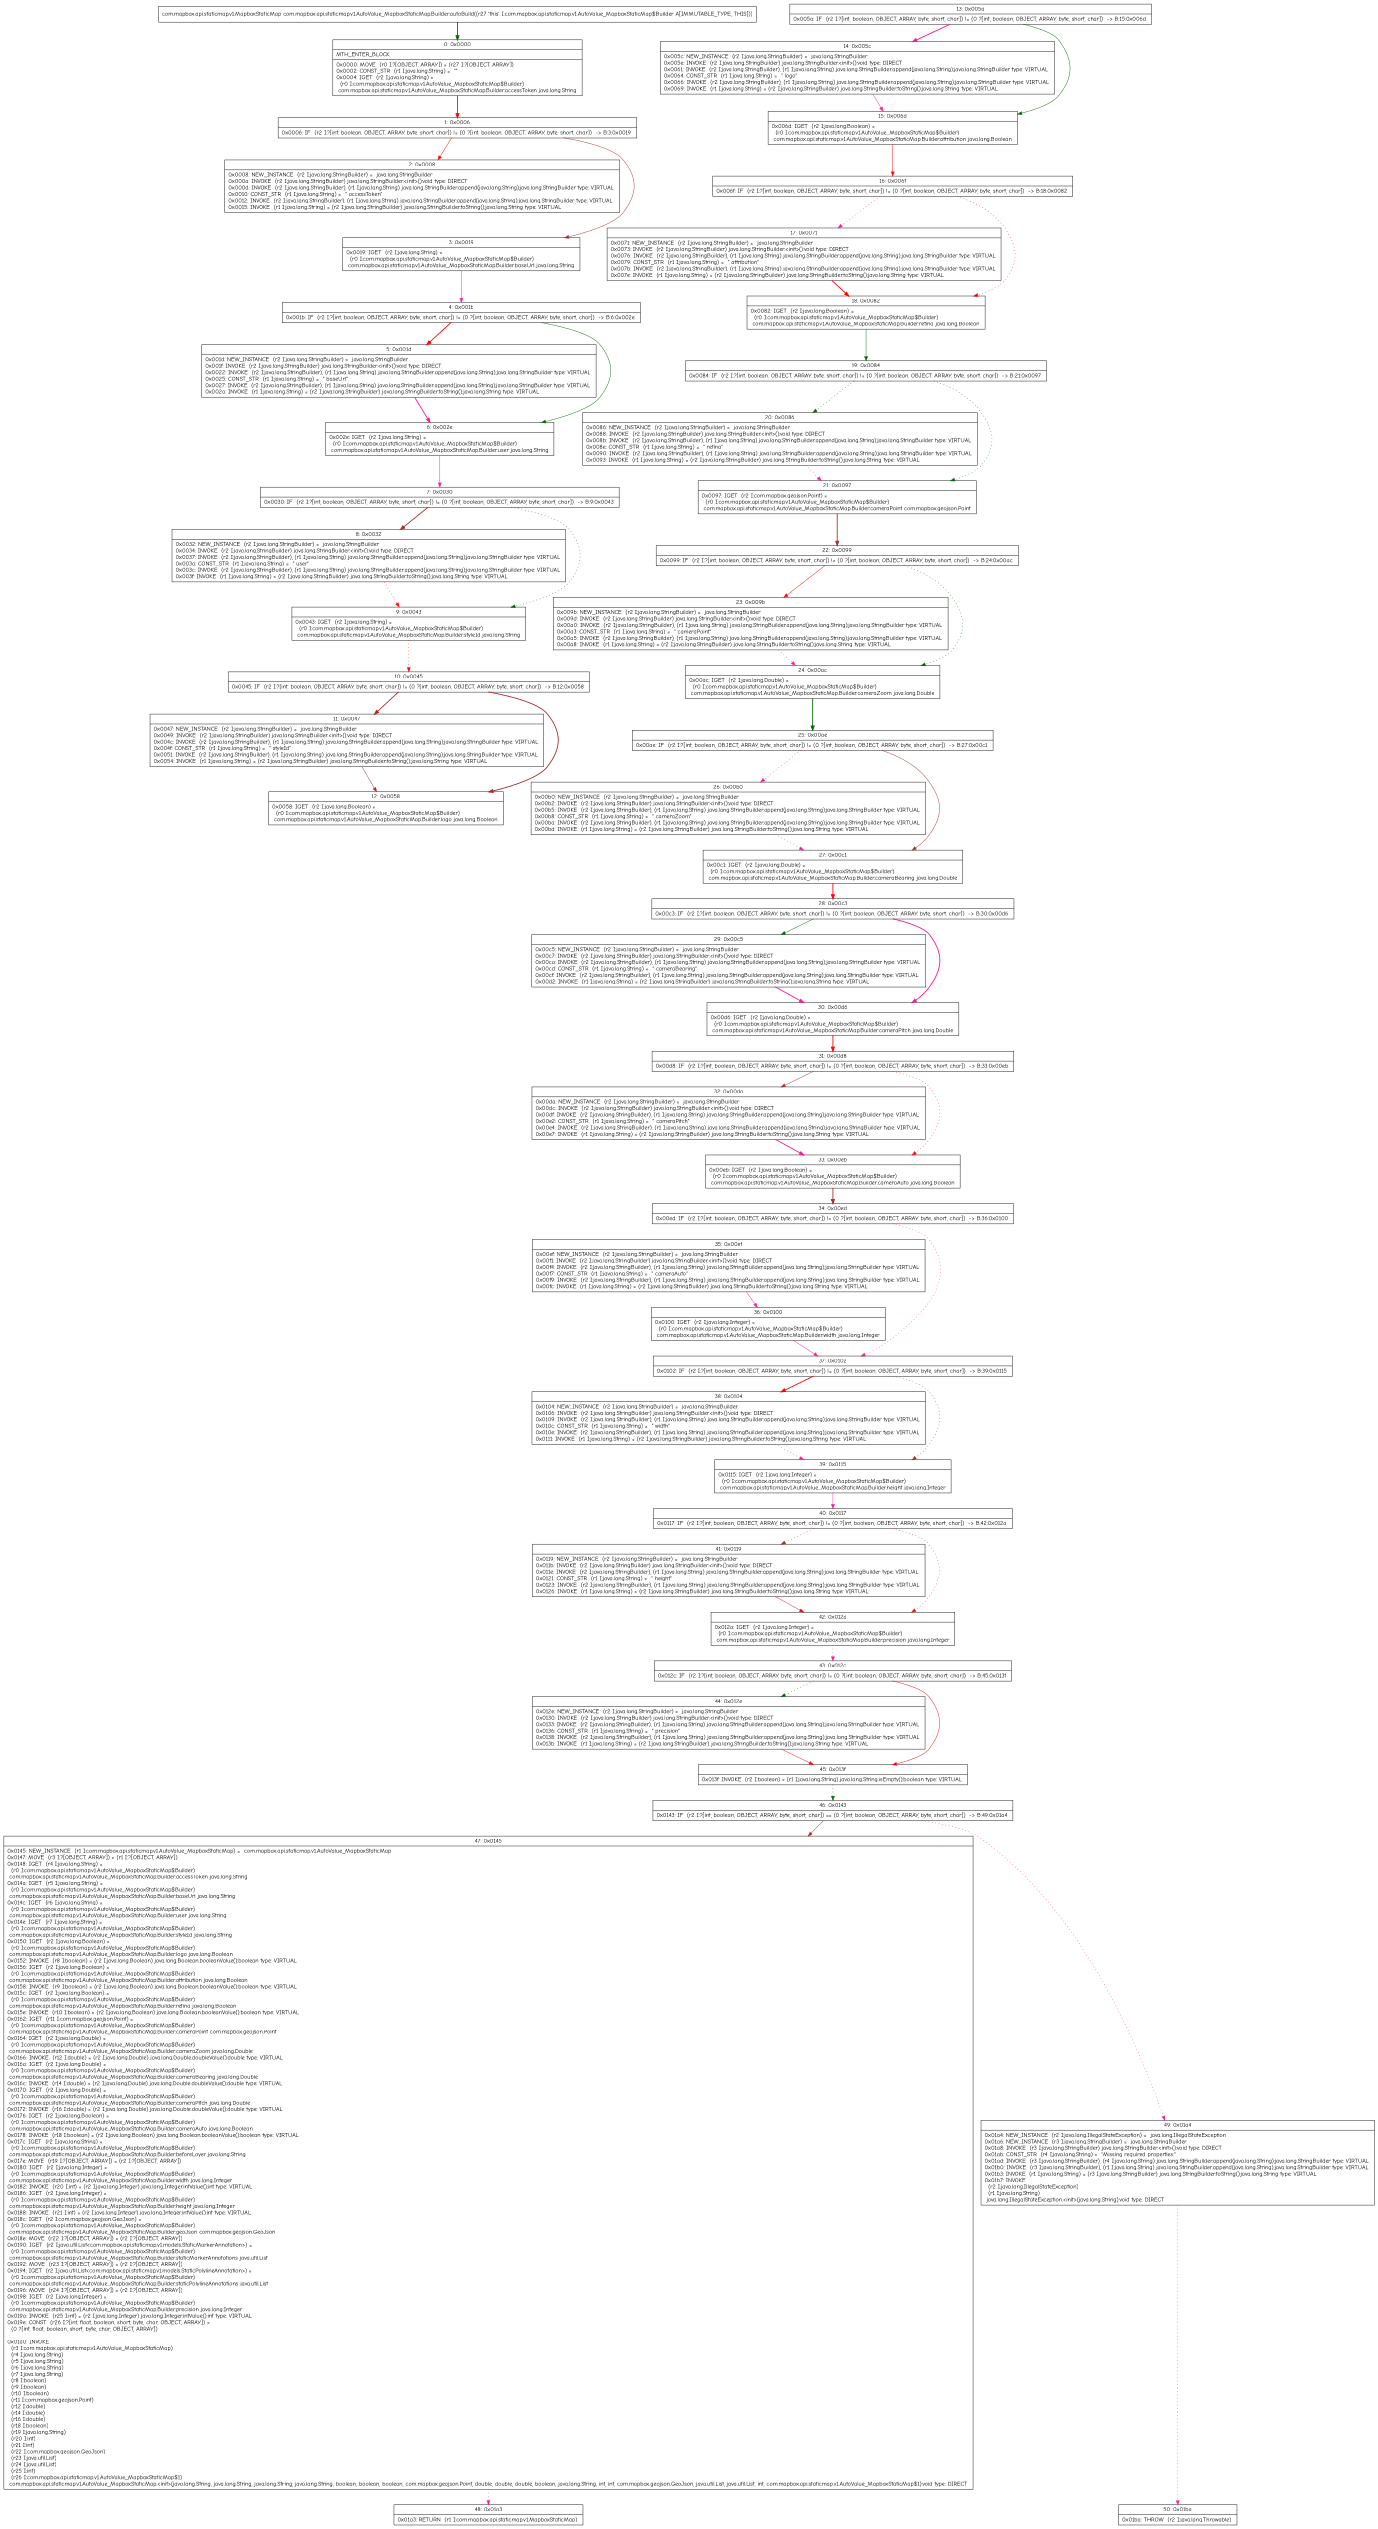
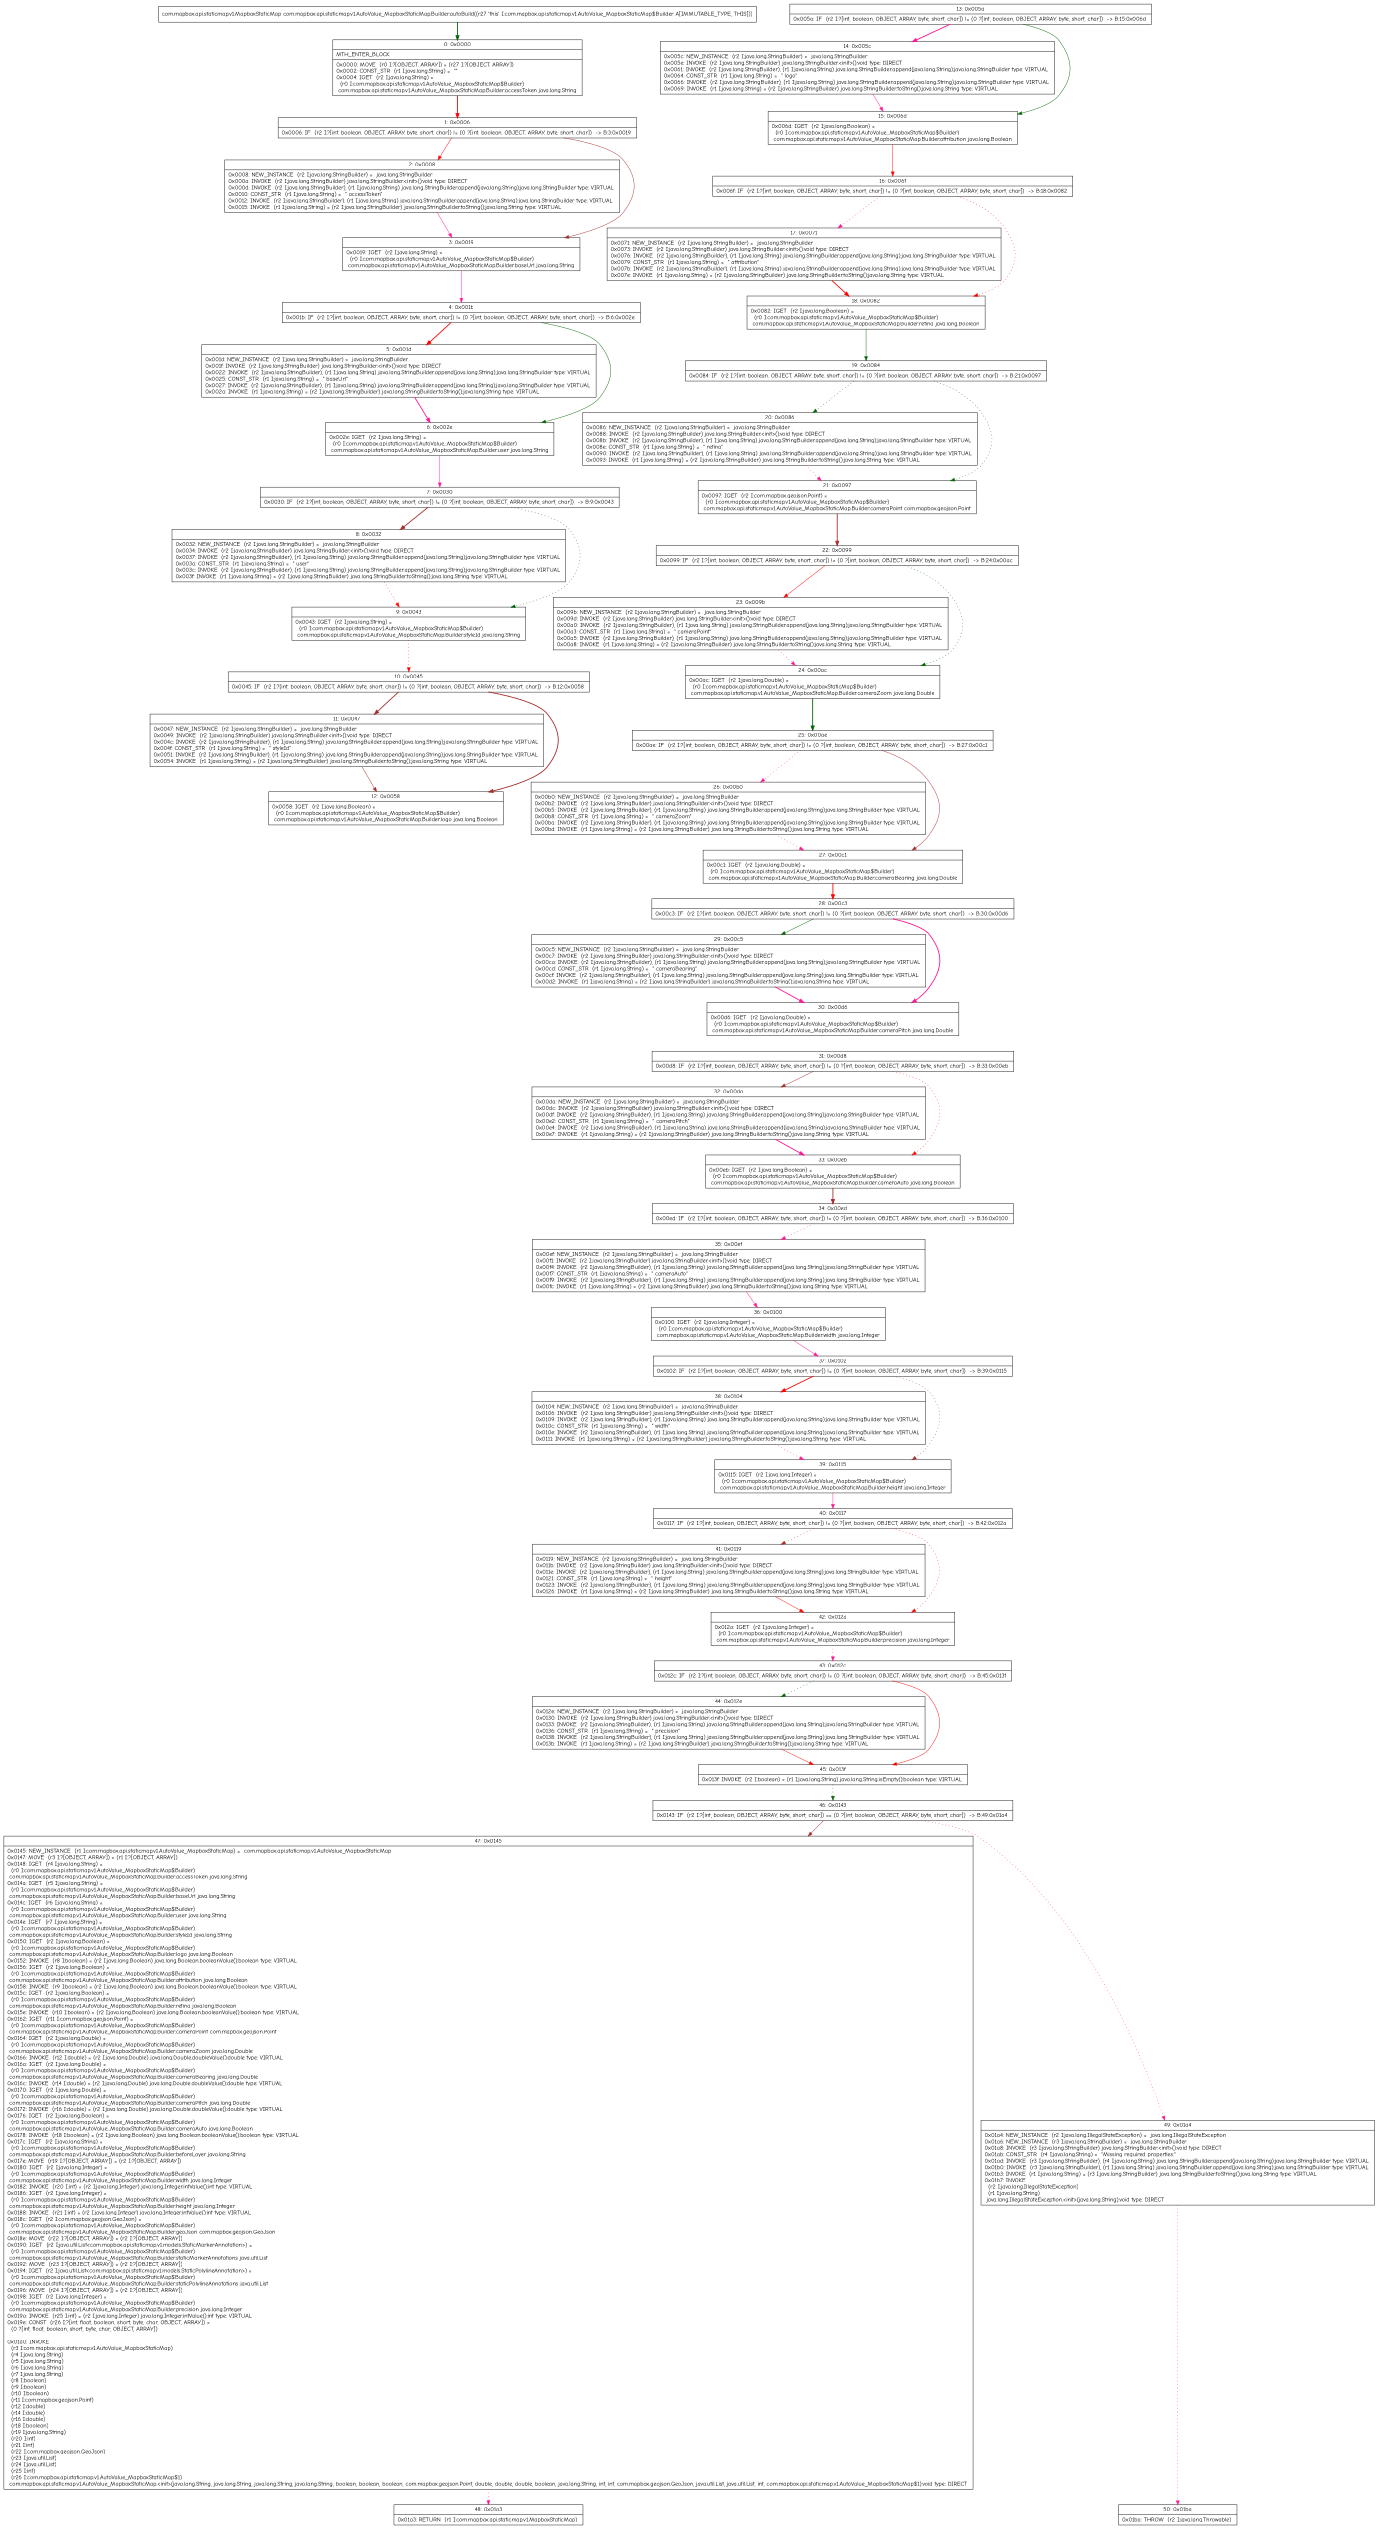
edge "2: 0x0008" -> "3: 0x0019": added
edge "30: 0x00d6" -> "31: 0x00d8": removed
edge "34: 0x00ed" -> "37: 0x0102": now "34: 0x00ed" -> "35: 0x00ef"
